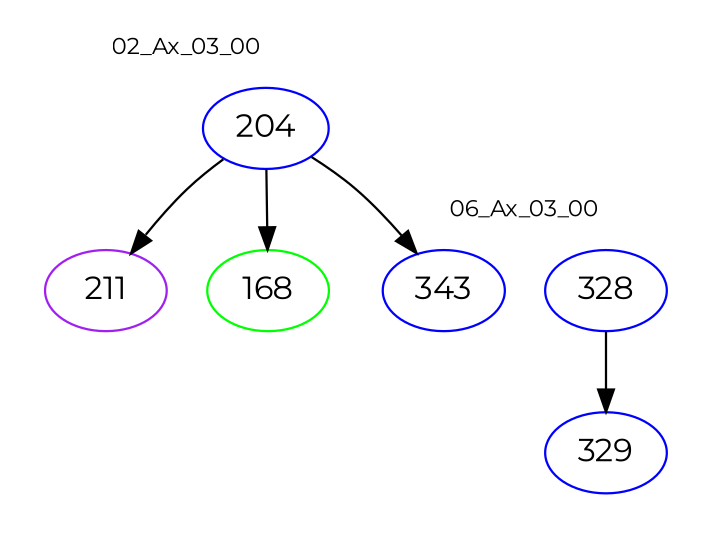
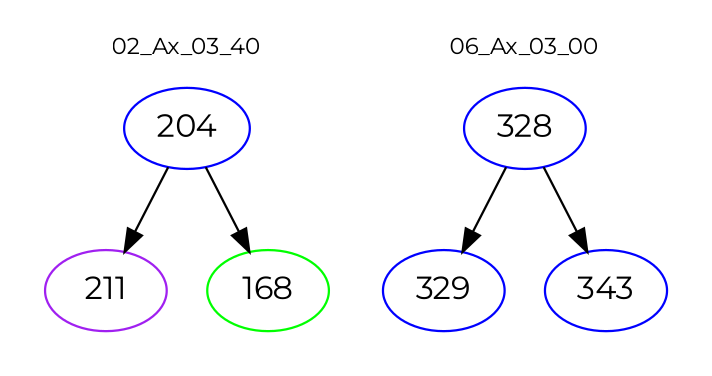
cluster "02_Ax_03_00": label "02_Ax_03_00" -> "02_Ax_03_40"
edge "204" -> "343": now "328" -> "343"
